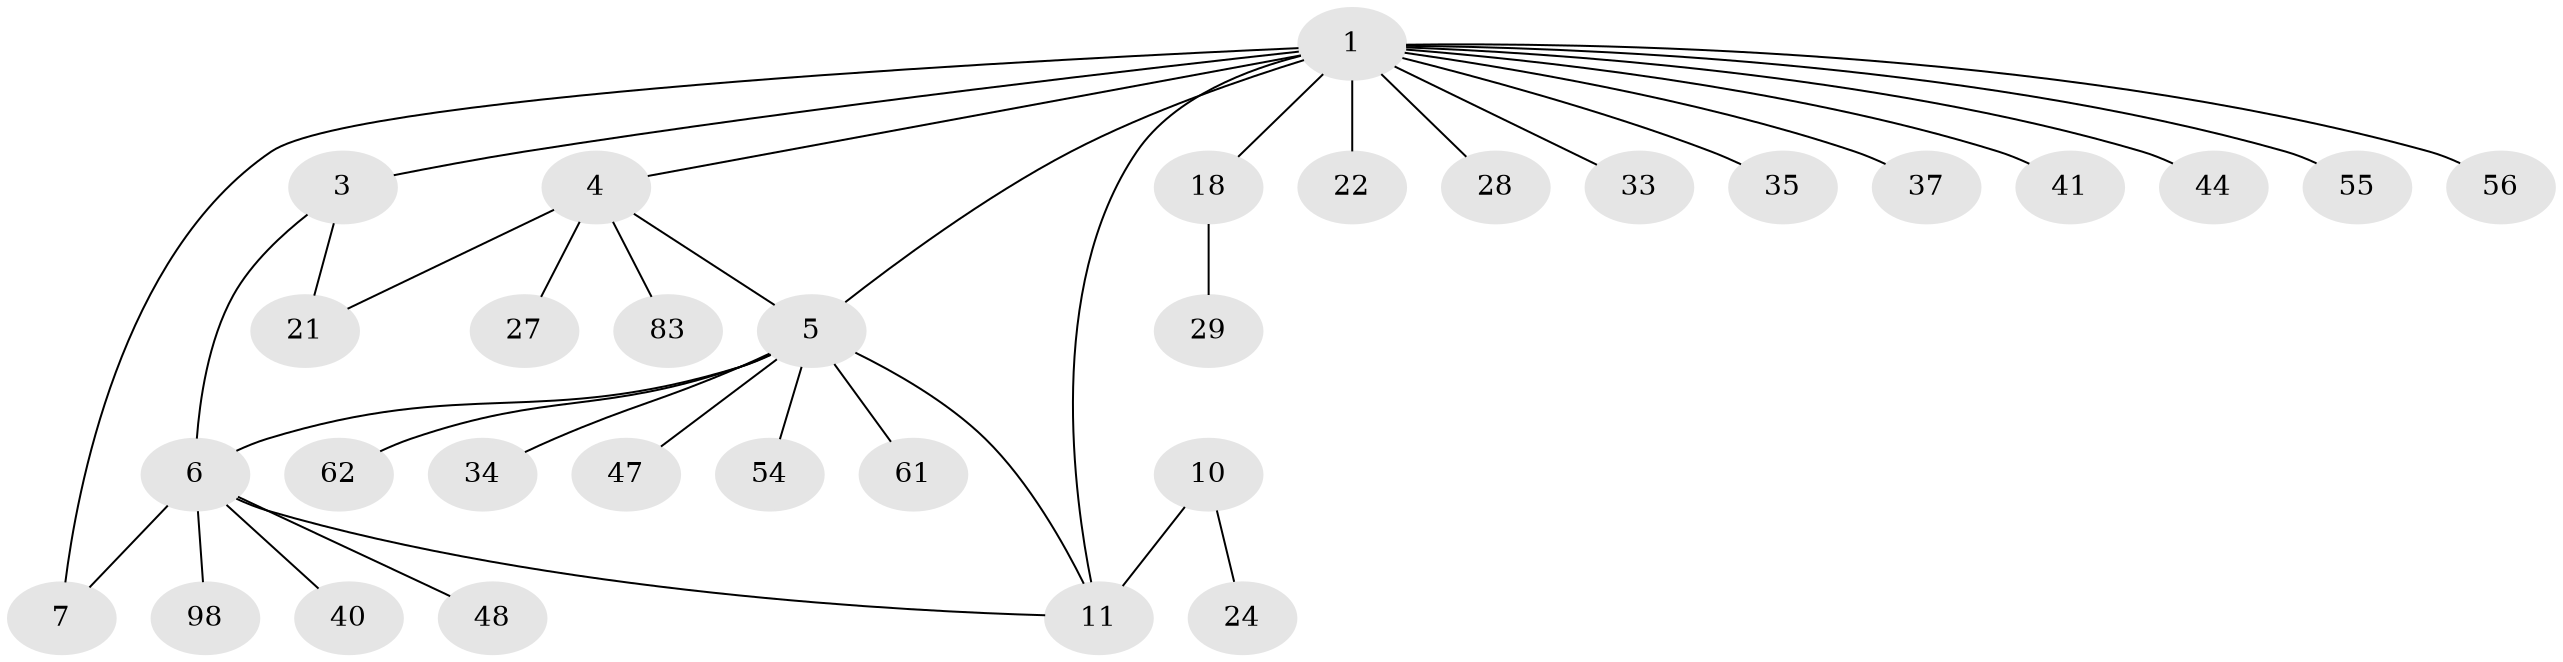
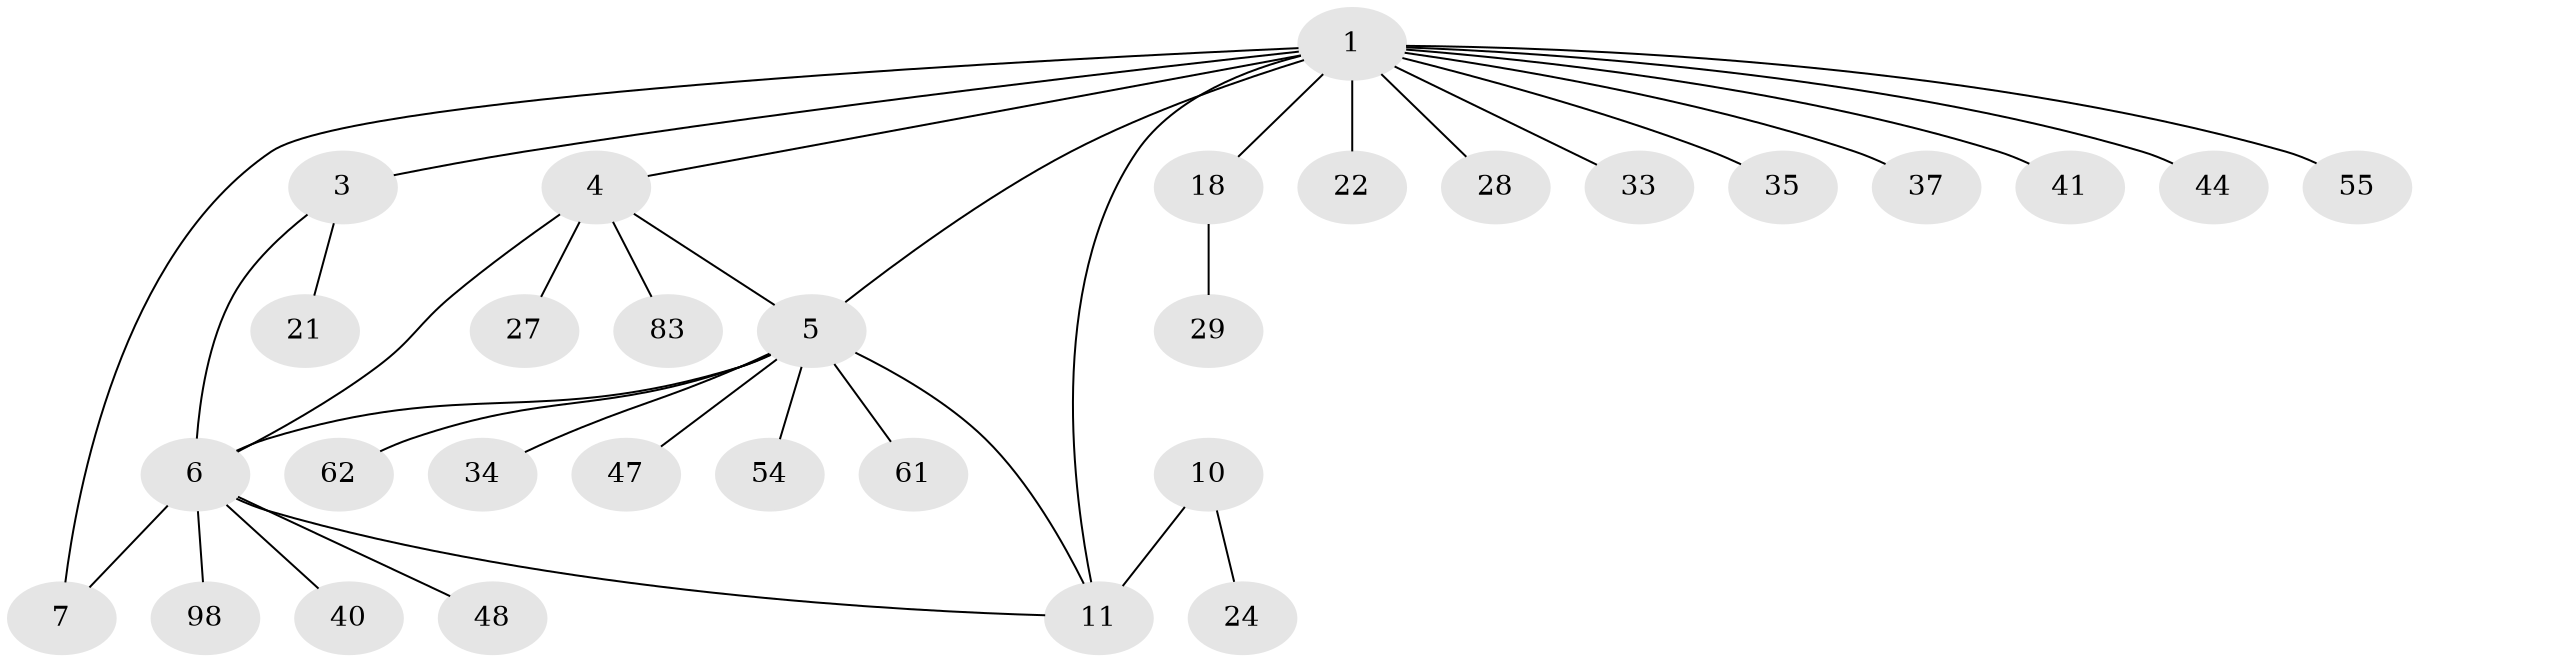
node "56": removed
edge "4" -- "21": now "4" -- "6"
